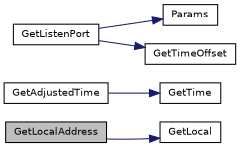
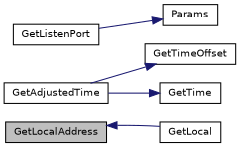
edge "GetListenPort" -> "GetTimeOffset": now "GetAdjustedTime" -> "GetTimeOffset"
edge "GetLocalAddress" -> "GetLocal": reversed
